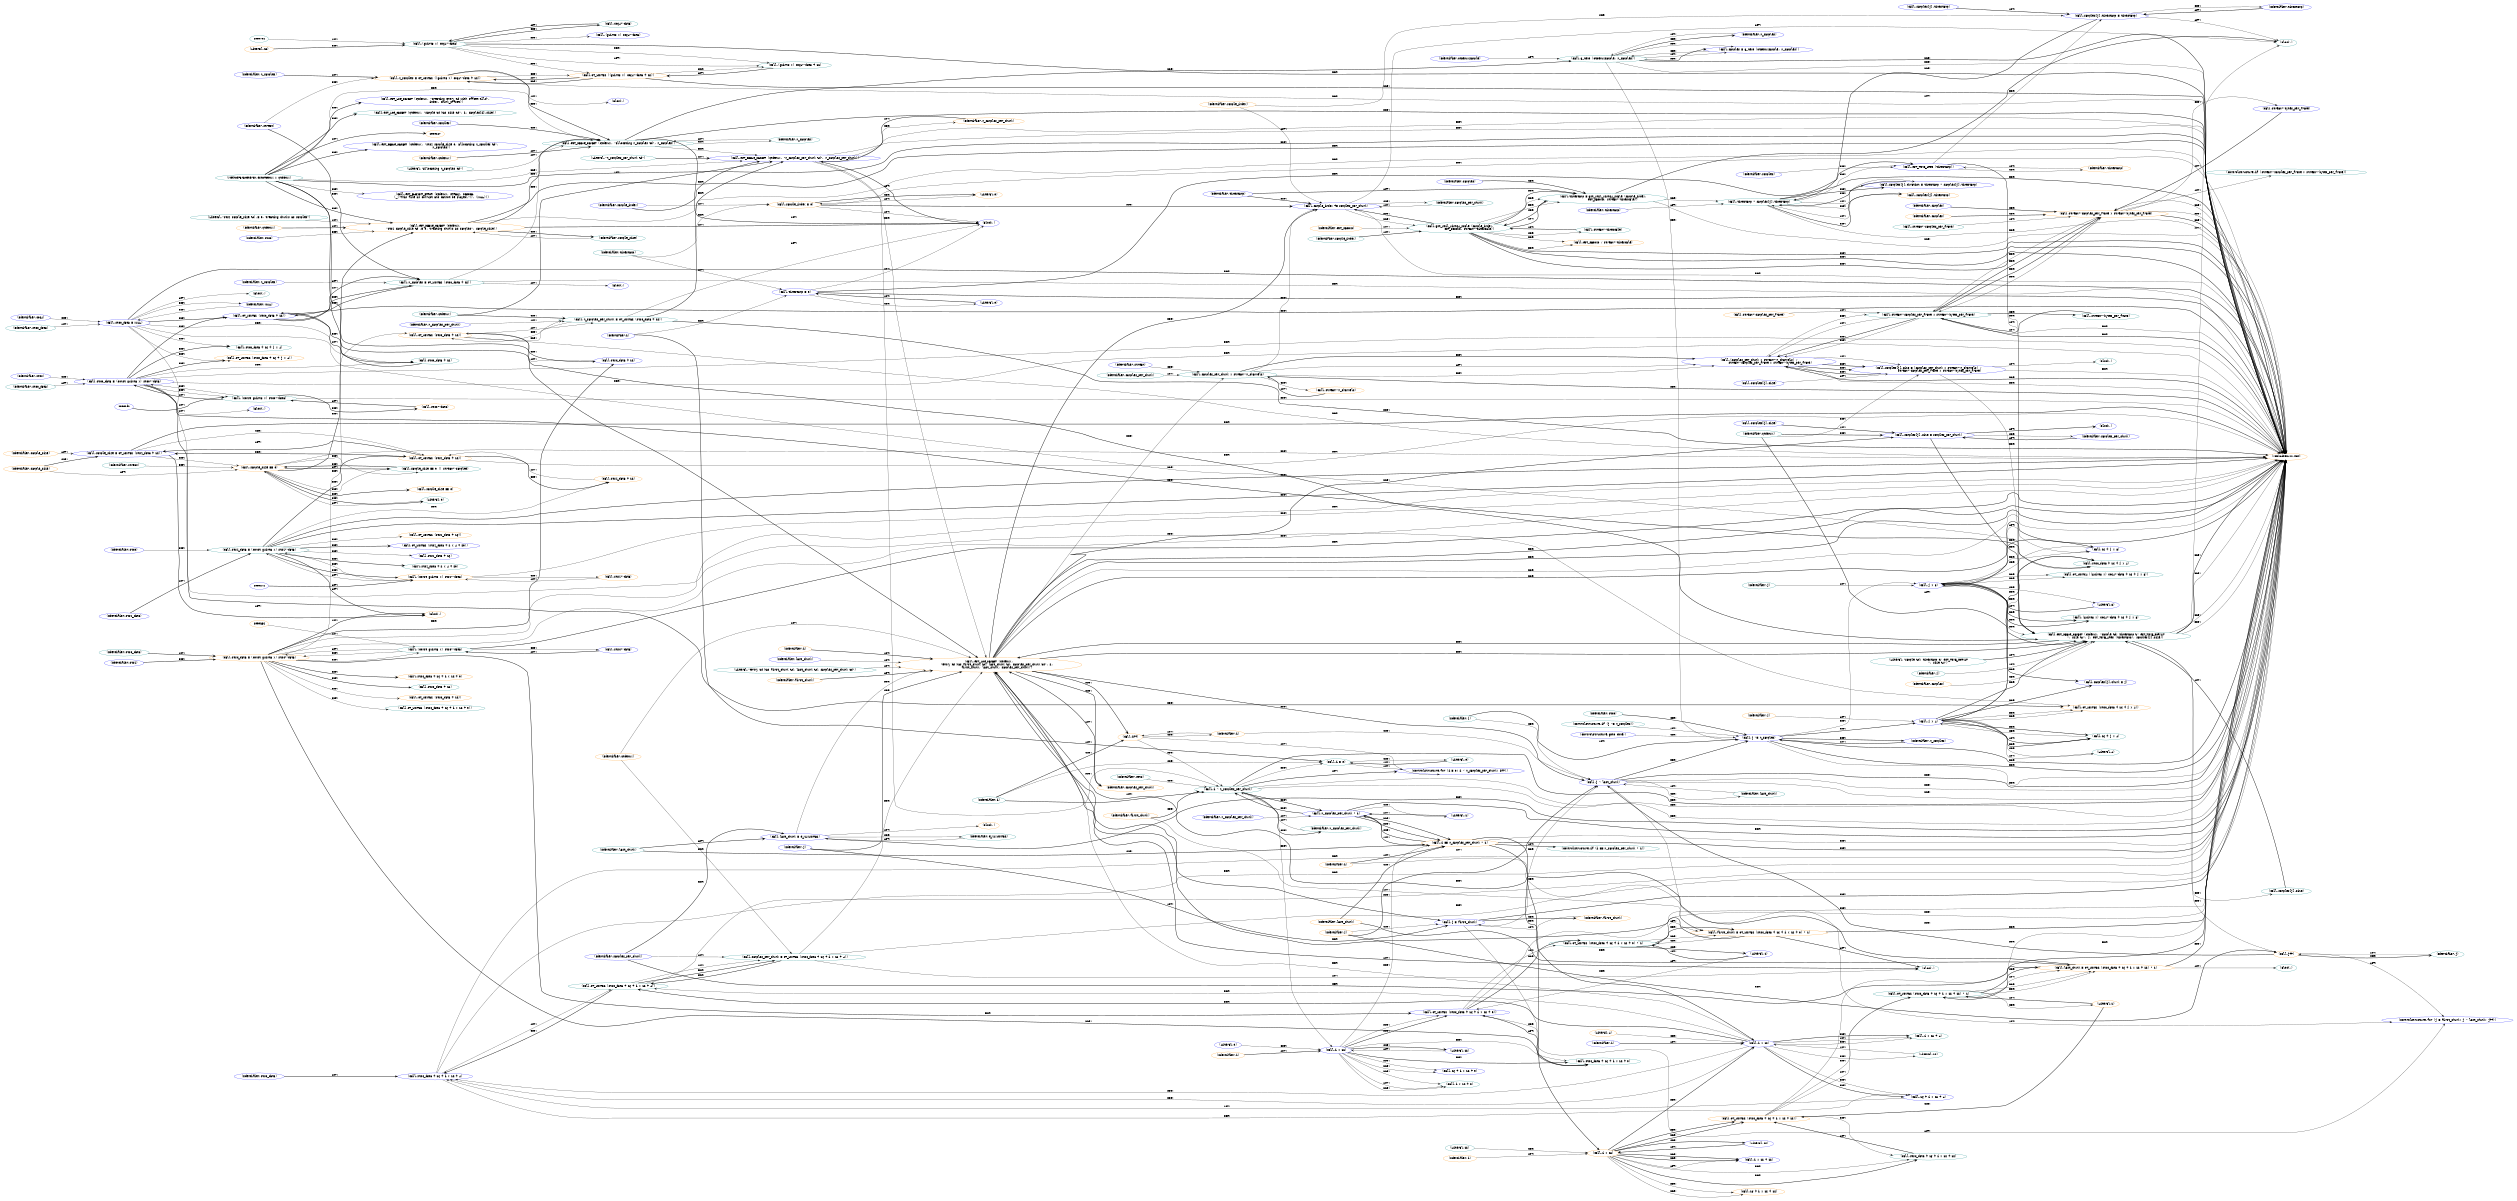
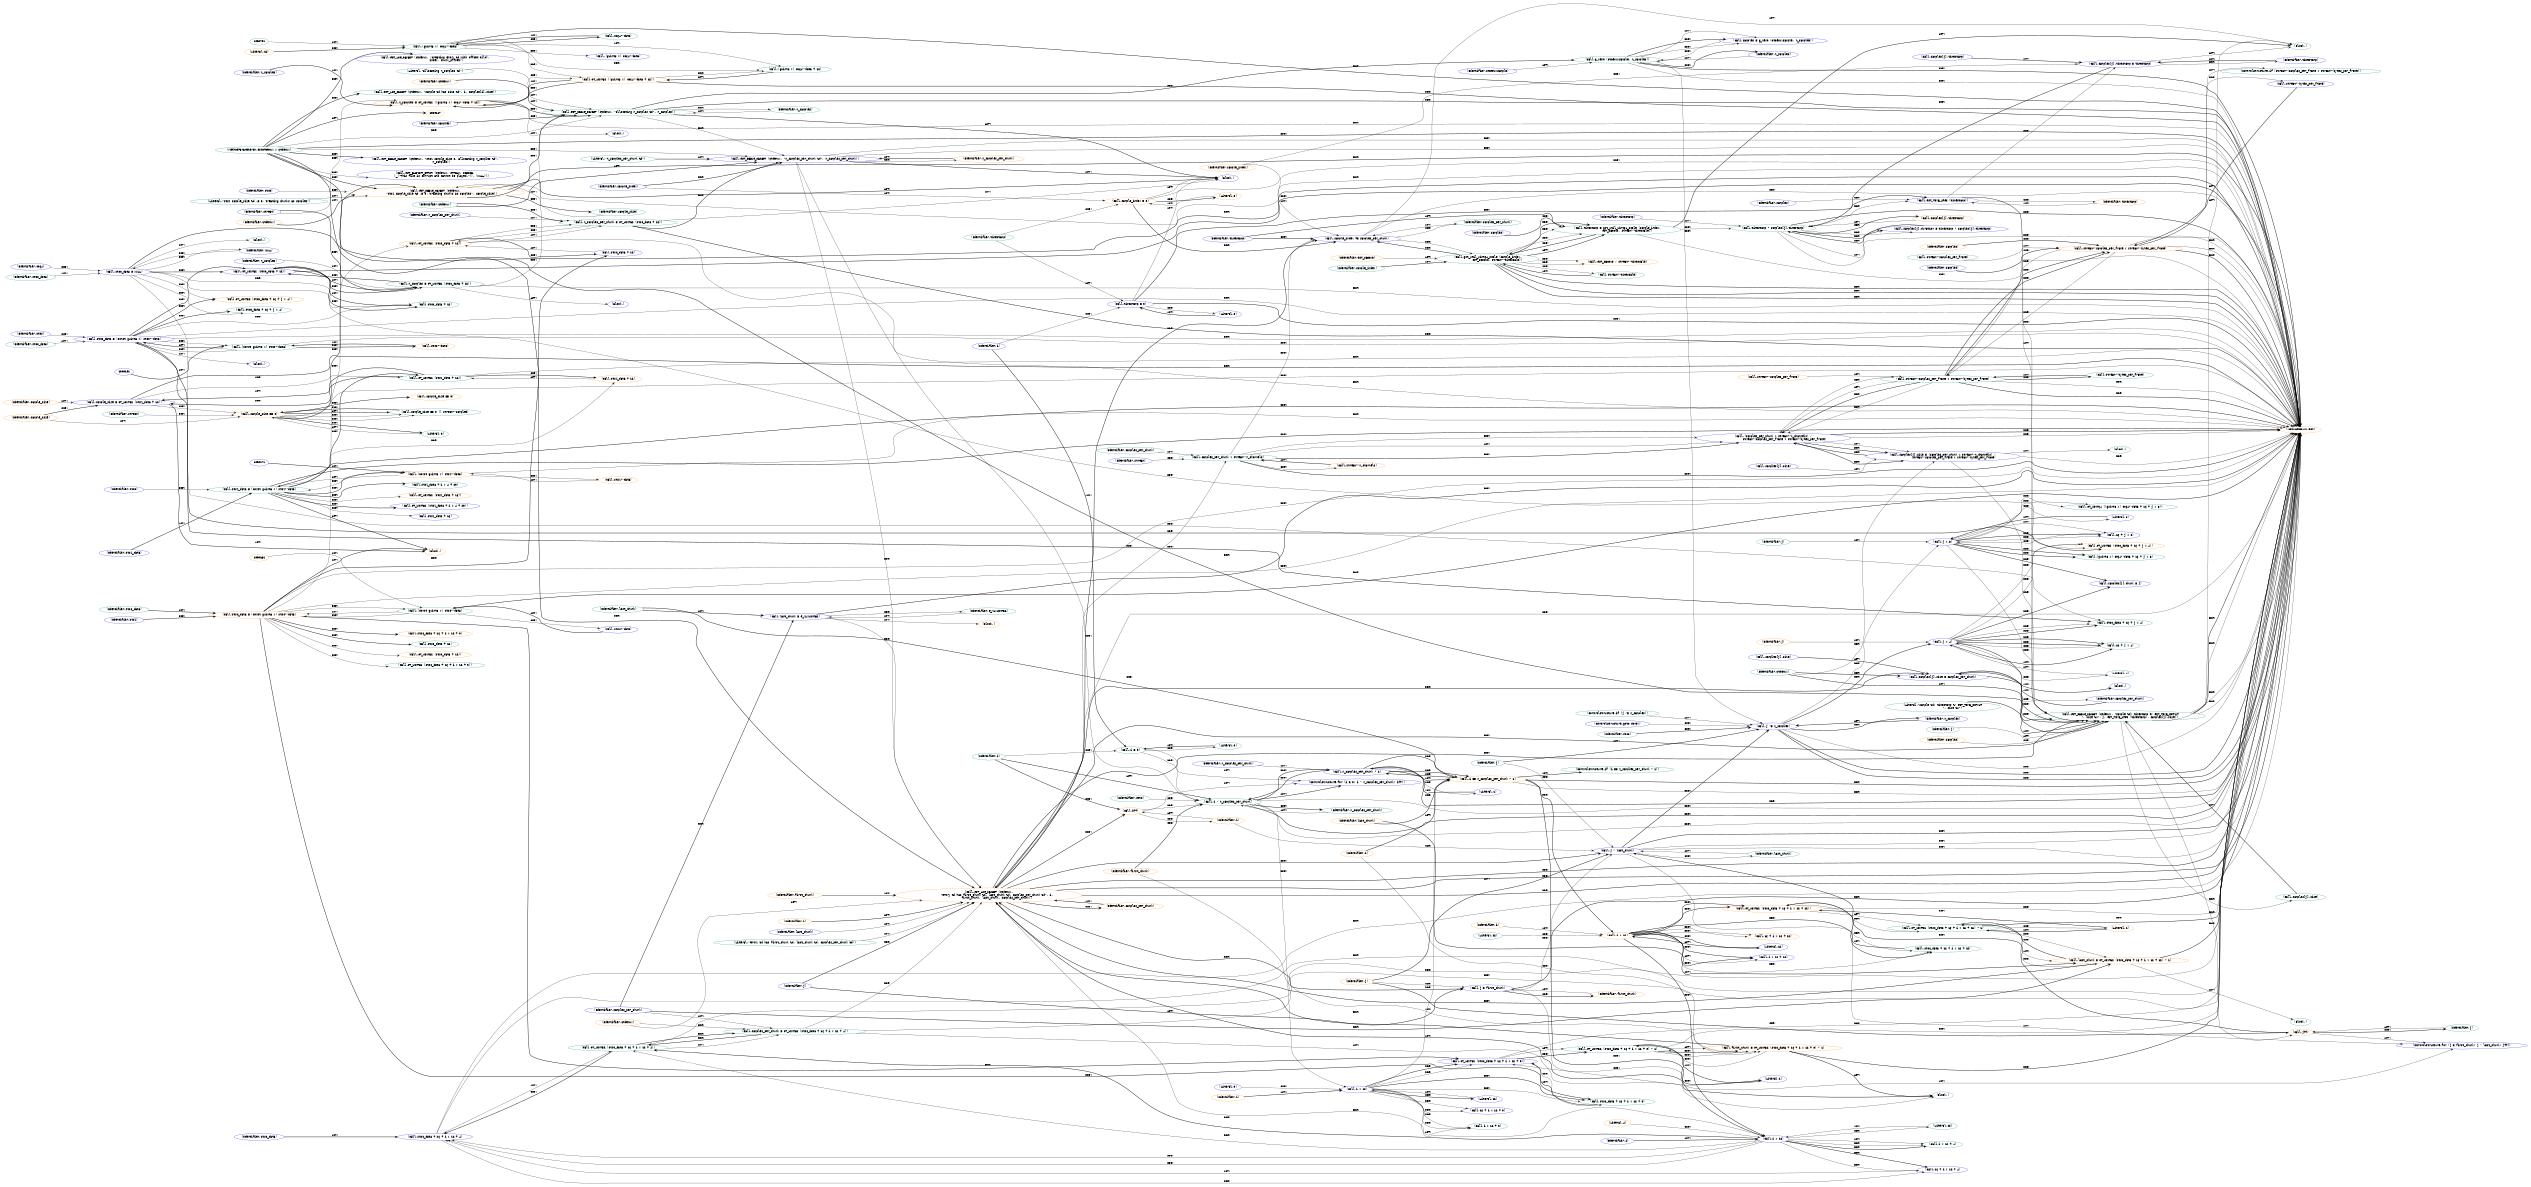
node "(Call,QT_UINT32 (stsz_data + 12))": color darkorange -> teal
edge "(Call,i < n_samples_per_chunk)" -> "(Call,i = 0)": reversed
